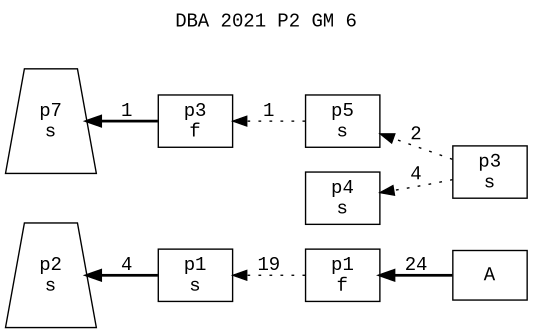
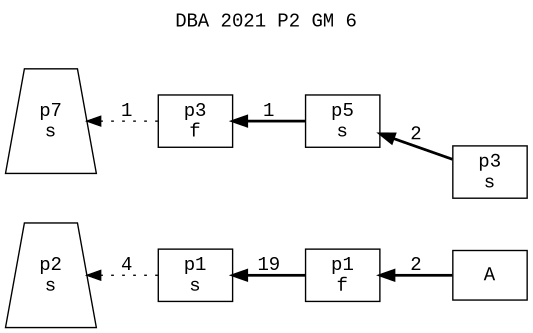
edge "p3 f" -> "p7 s": style bold -> dotted
edge "p5 s" -> "p3 f": style dotted -> bold
edge "p3 s" -> "p5 s": style dotted -> bold
node "p4 s": removed
edge "A" -> "p1 f": label "24" -> "2"
edge "p1 s" -> "p2 s": style bold -> dotted
edge "p1 f" -> "p1 s": style dotted -> bold
